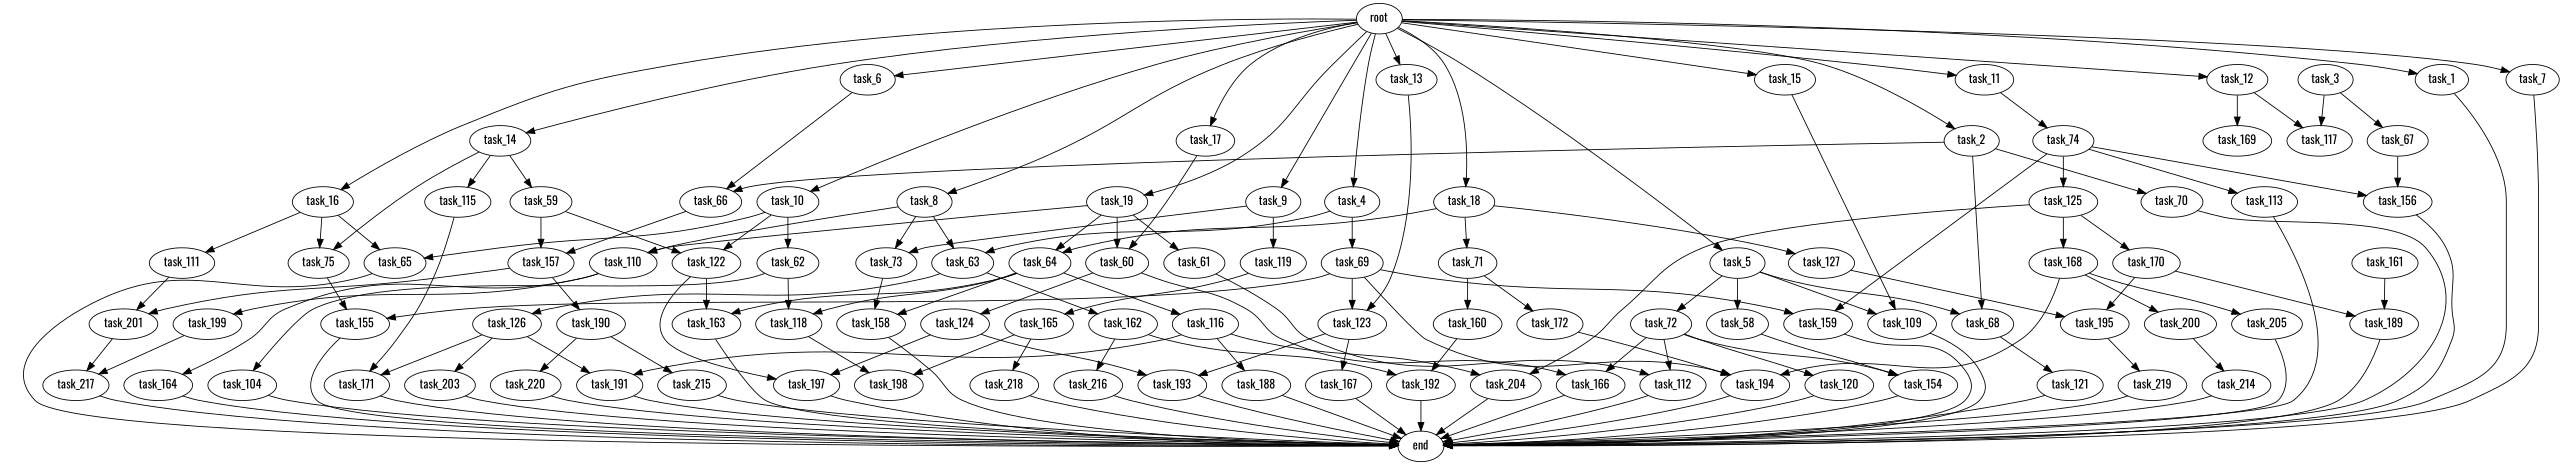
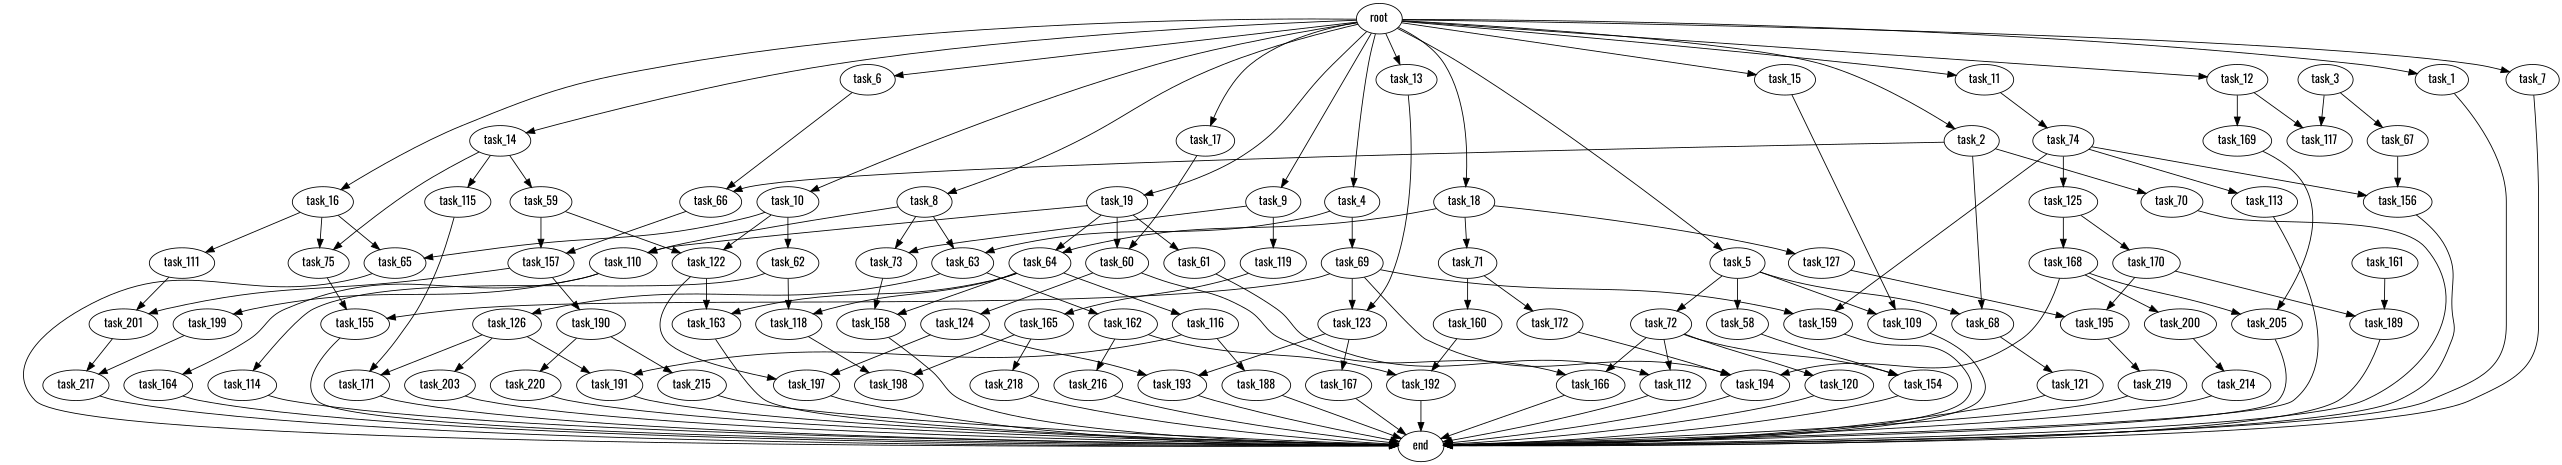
edge "task_169" -> "task_205": added
node "task_104": label "task_104" -> "task_114"
node "task_204": removed
